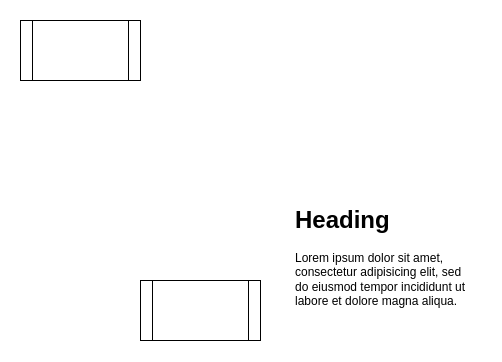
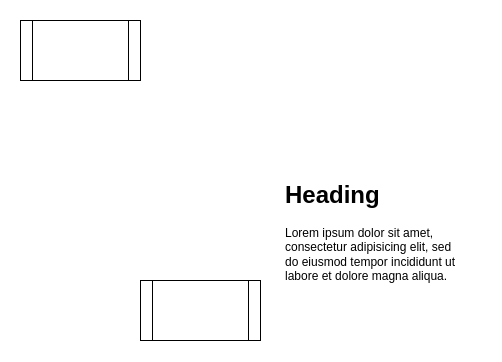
node "HeadingLorem ipsum dolor sit amet, consectetur adipisicing elit, sed do eiusmod tempor incididunt ut labore et dolore magna aliqua.": moved (386, 261) -> (376, 236)
